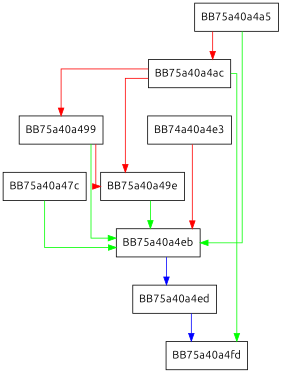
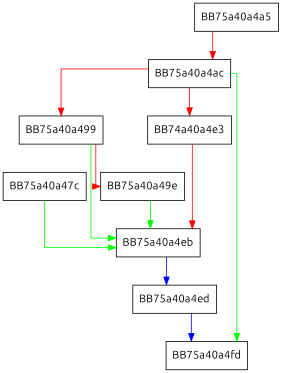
edge "BB75a40a4ac" -> "BB75a40a49e": now "BB75a40a4ac" -> "BB74a40a4e3"
edge "BB75a40a4a5" -> "BB75a40a4eb": removed
